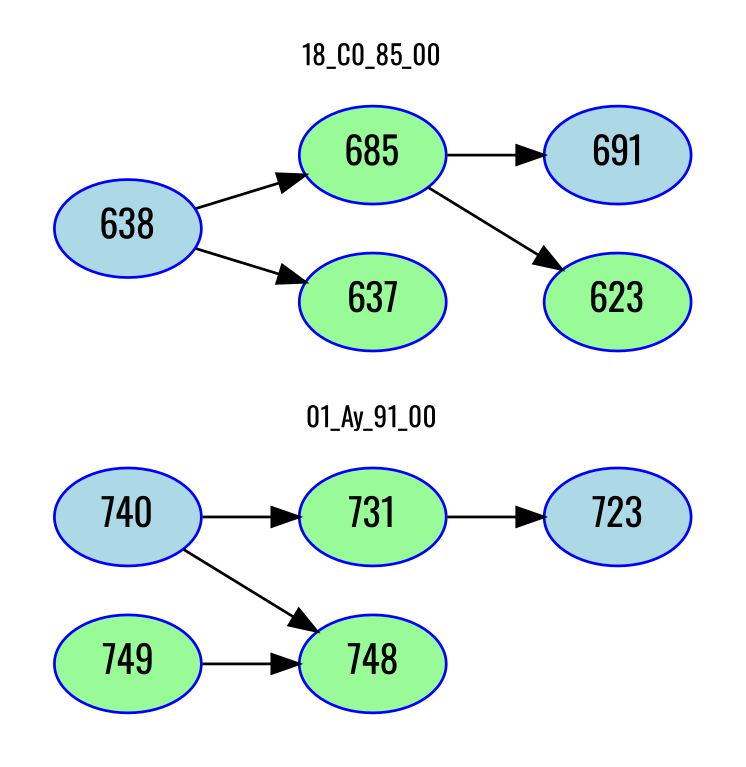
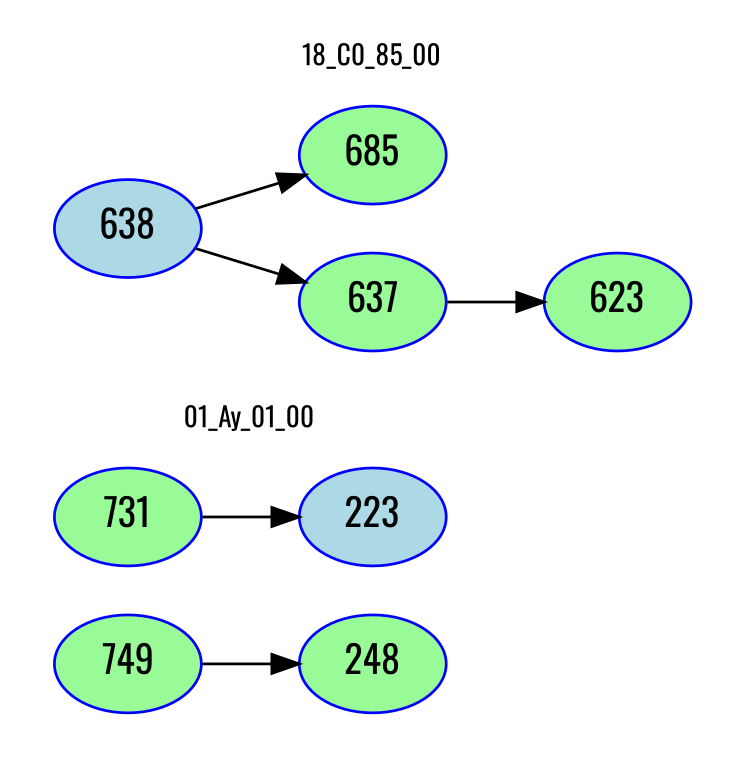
node "691": removed
edge "685" -> "623": now "637" -> "623"
cluster "01_Ay_91_00": label "01_Ay_91_00" -> "01_Ay_01_00"
node "740": removed
node "723": label "723" -> "223"
node "748": label "748" -> "248"
